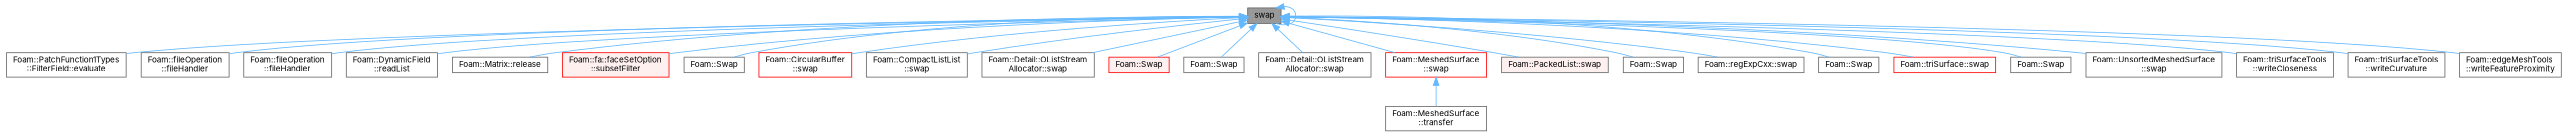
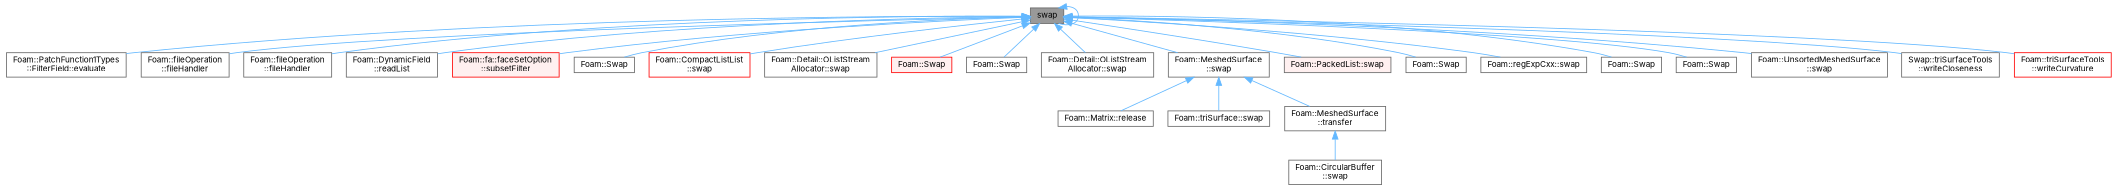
edge "Foam::Matrix::release" -> "swap": now "Foam::Matrix::release" -> "Foam::MeshedSurface ::swap"
edge "Foam::triSurface::swap" -> "swap": now "Foam::triSurface::swap" -> "Foam::MeshedSurface ::swap"
edge "Foam::CircularBuffer ::swap" -> "swap": now "Foam::CircularBuffer ::swap" -> "Foam::MeshedSurface ::transfer"
node "Foam::CircularBuffer ::swap": color red -> grey40
node "Foam::CompactListList ::swap": color grey40 -> red
node "Foam::MeshedSurface ::swap": color red -> grey40
node "Foam::triSurface::swap": color red -> grey40
node "Foam::triSurfaceTools ::writeCloseness": label "Foam::triSurfaceTools ::writeCloseness" -> "Swap::triSurfaceTools ::writeCloseness"
node "Foam::triSurfaceTools ::writeCurvature": color grey40 -> red
node "Foam::edgeMeshTools ::writeFeatureProximity": removed
